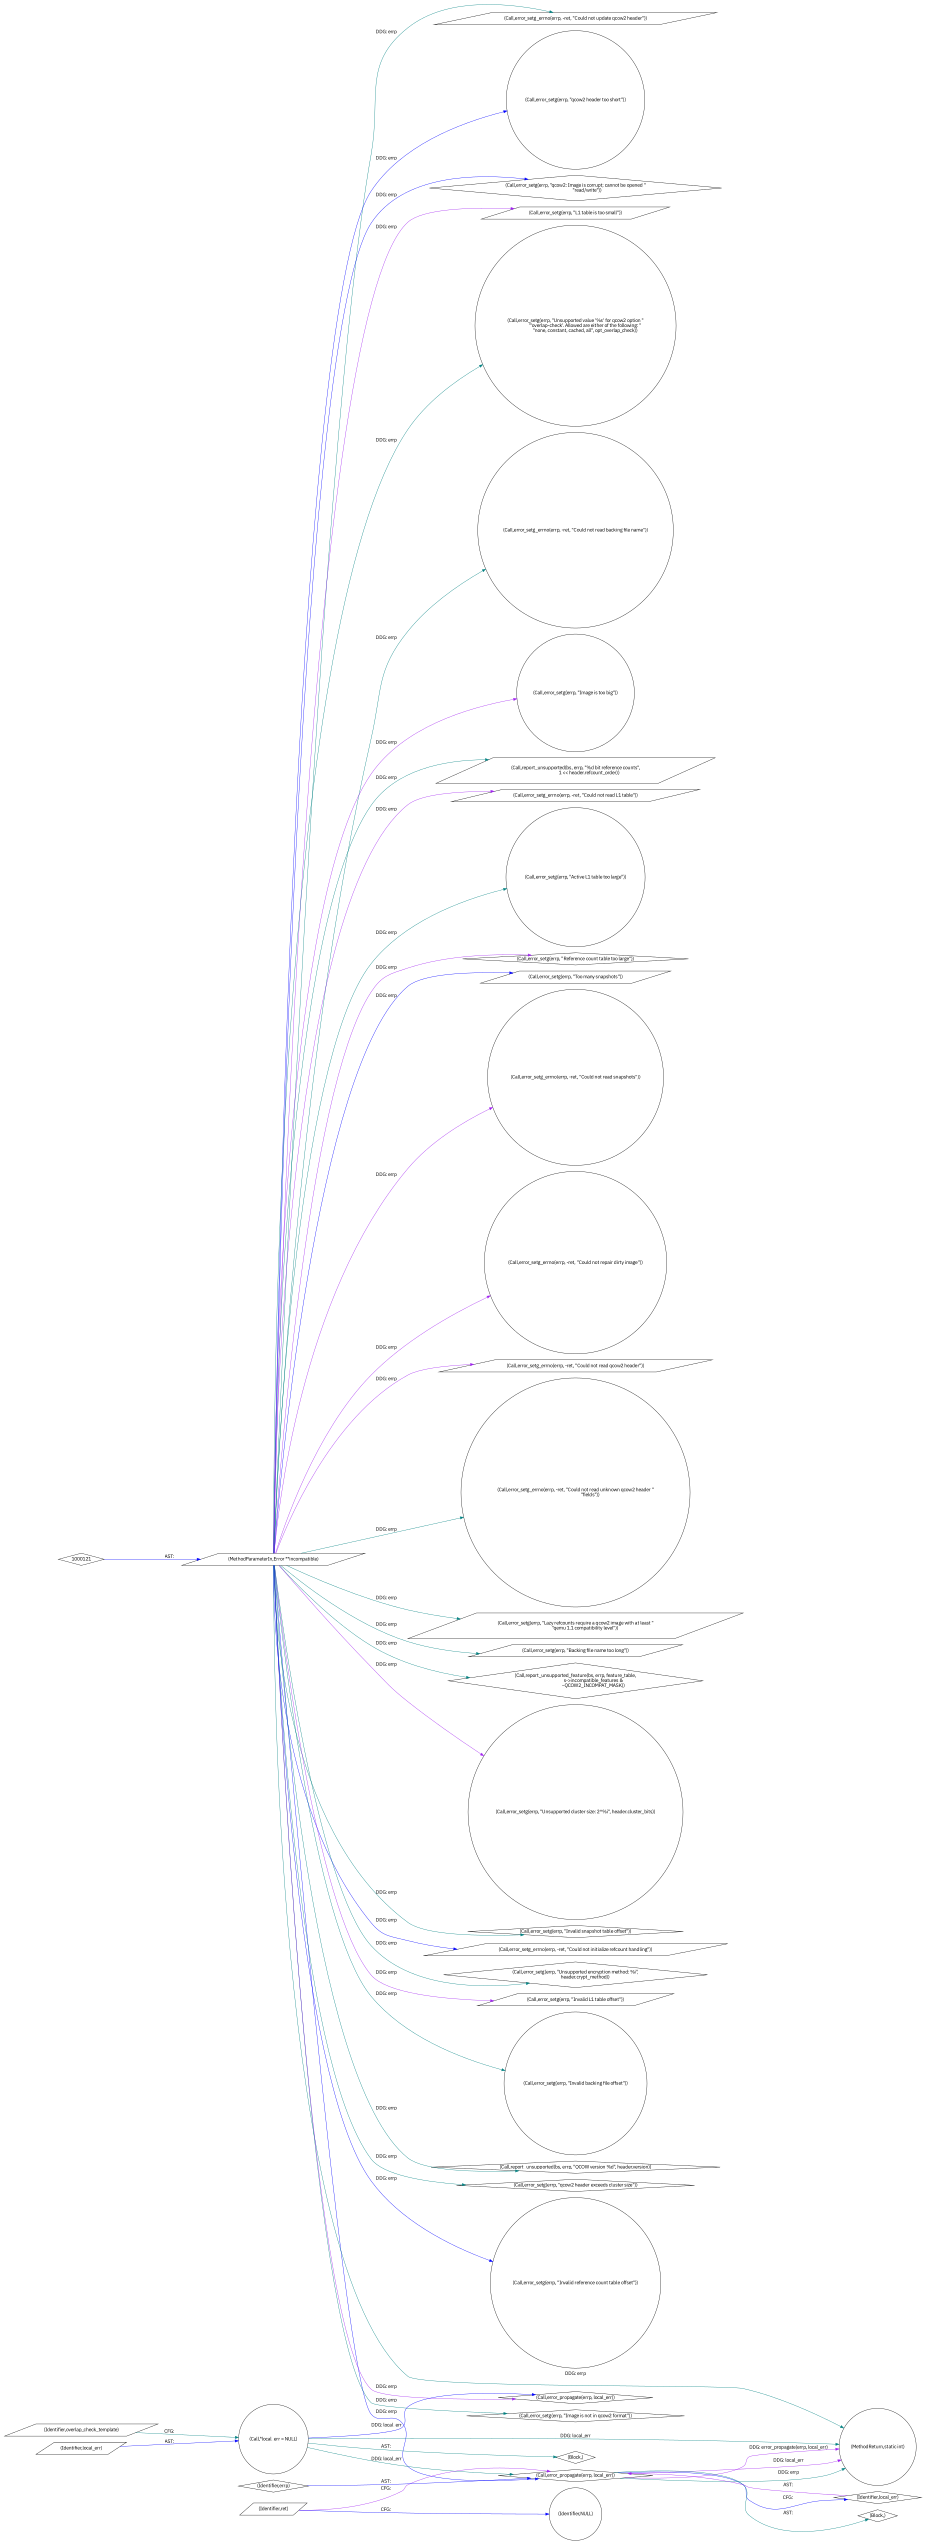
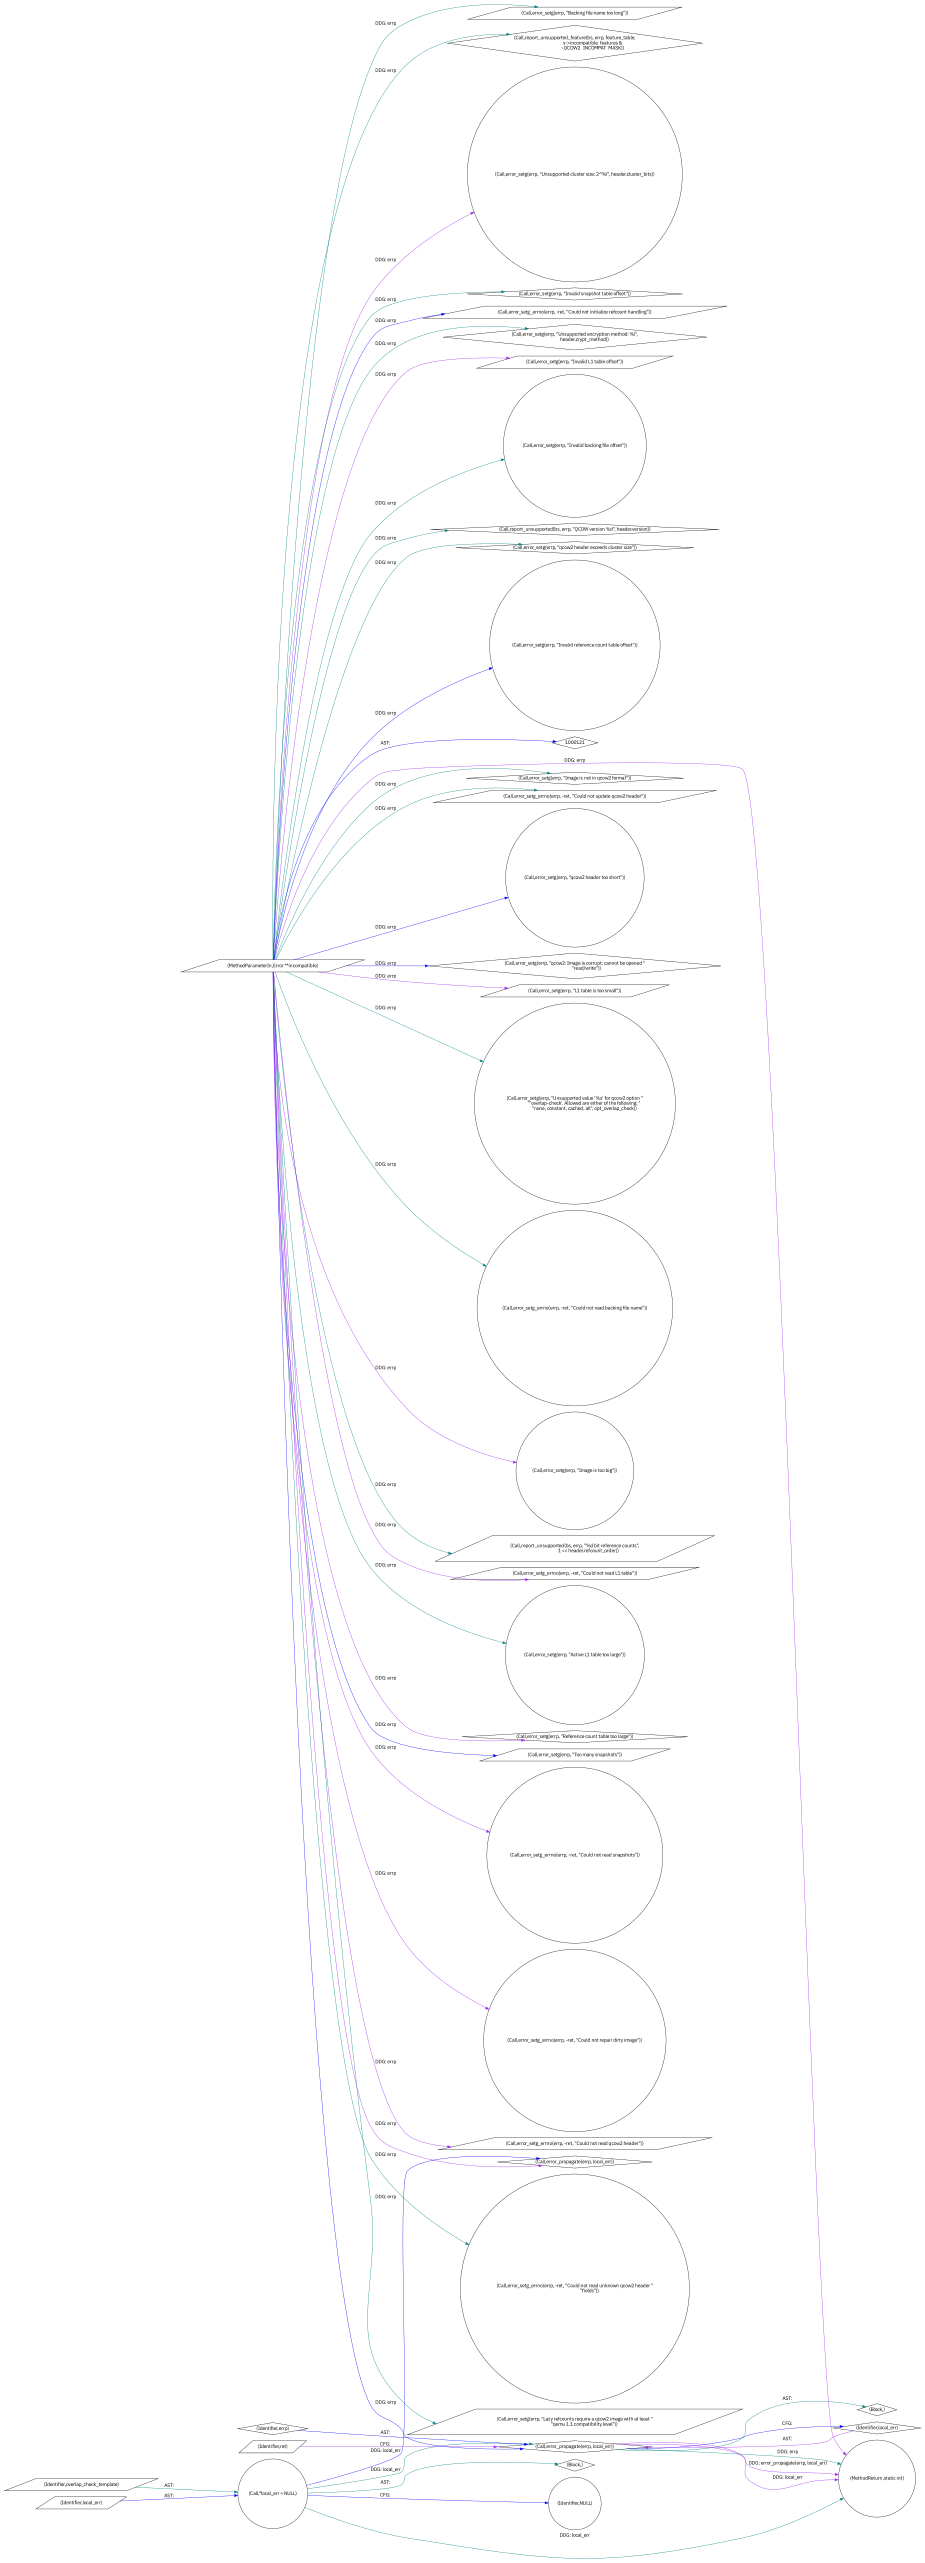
edge "1000121" -> "(MethodParameterIn,Error **incompatible)": reversed
edge "(MethodParameterIn,Error **incompatible)" -> "(MethodReturn,static int)": color teal -> purple
edge "(Identifier,overlap_check_template)" -> "(Call,*local_err = NULL)": label "CFG: " -> "AST: "
edge "(Identifier,ret)" -> "(Identifier,NULL)": now "(Call,*local_err = NULL)" -> "(Identifier,NULL)"
